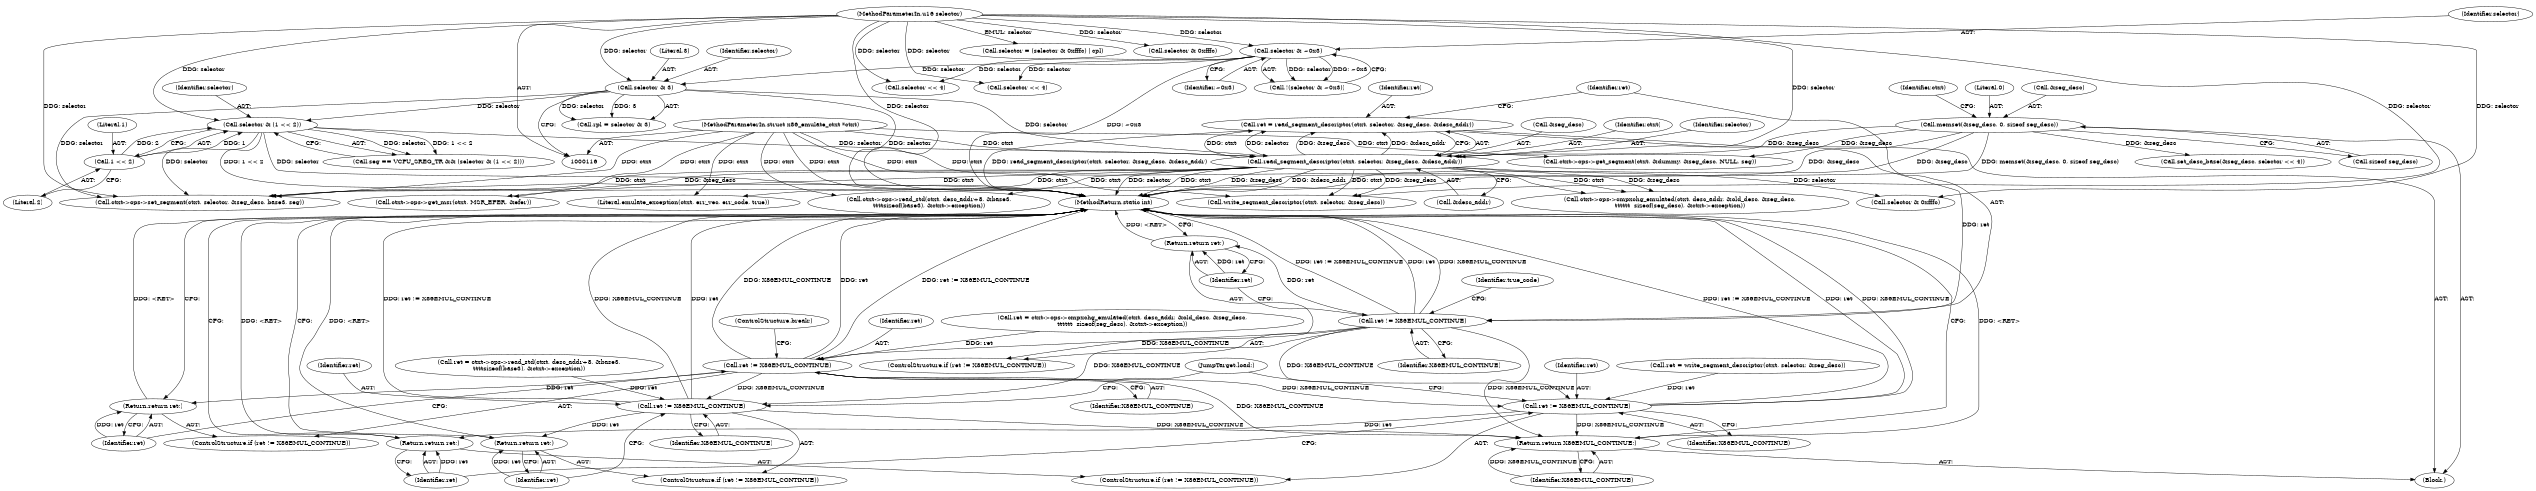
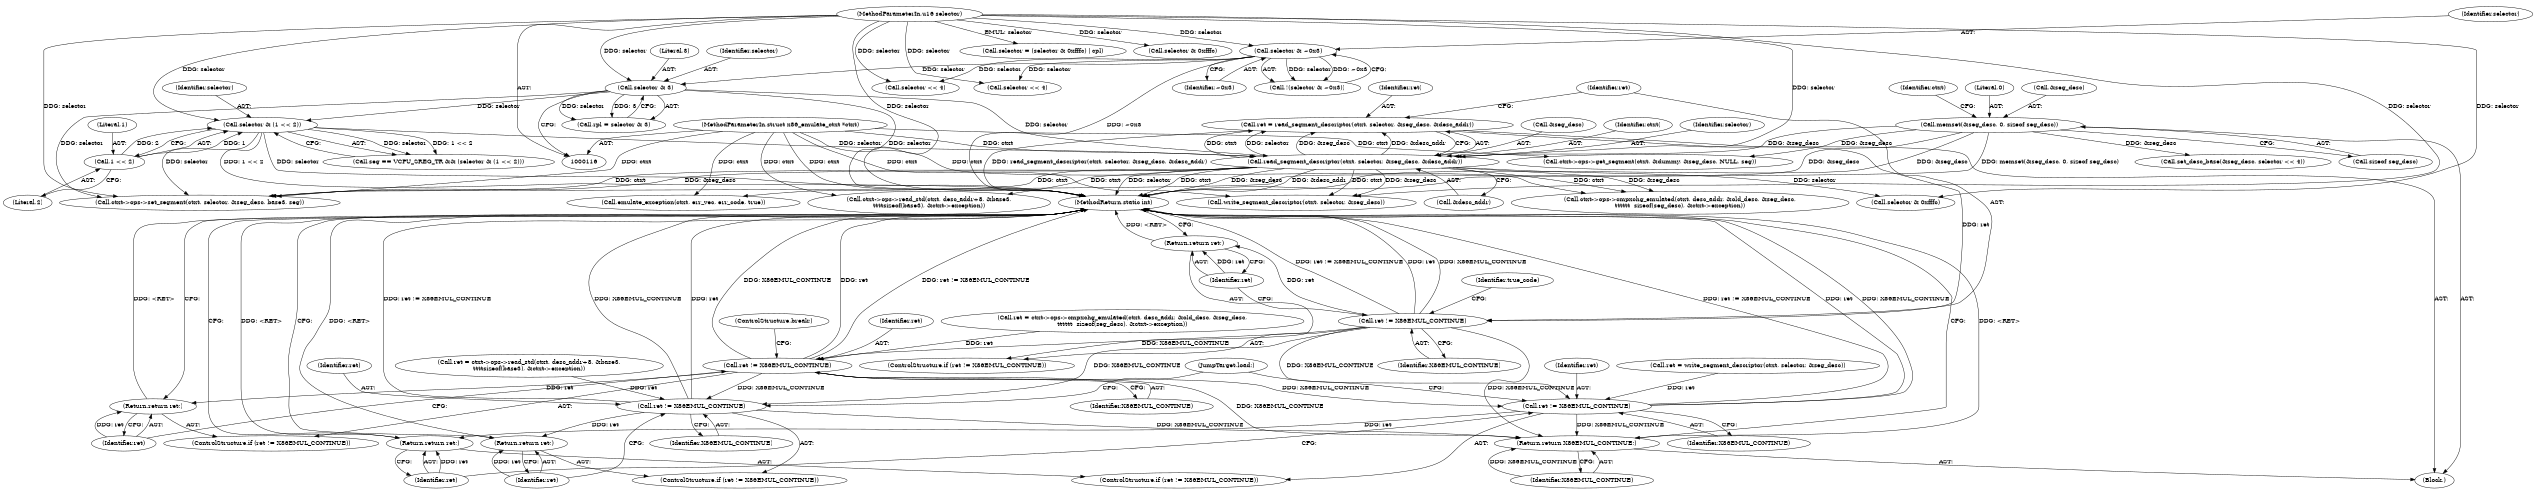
edge "(Call,rpl = selector & 3)" -> "(Call,selector & 3)": added, label "CFG:"
node "(Call,ctxt->ops->get_msr(ctxt, MSR_EFER, &efer))": removed
node "(Literal,emulate_exception(ctxt, err_vec, err_code, true))": label "(Literal,emulate_exception(ctxt, err_vec, err_code, true))" -> "(Call,emulate_exception(ctxt, err_vec, err_code, true))"
